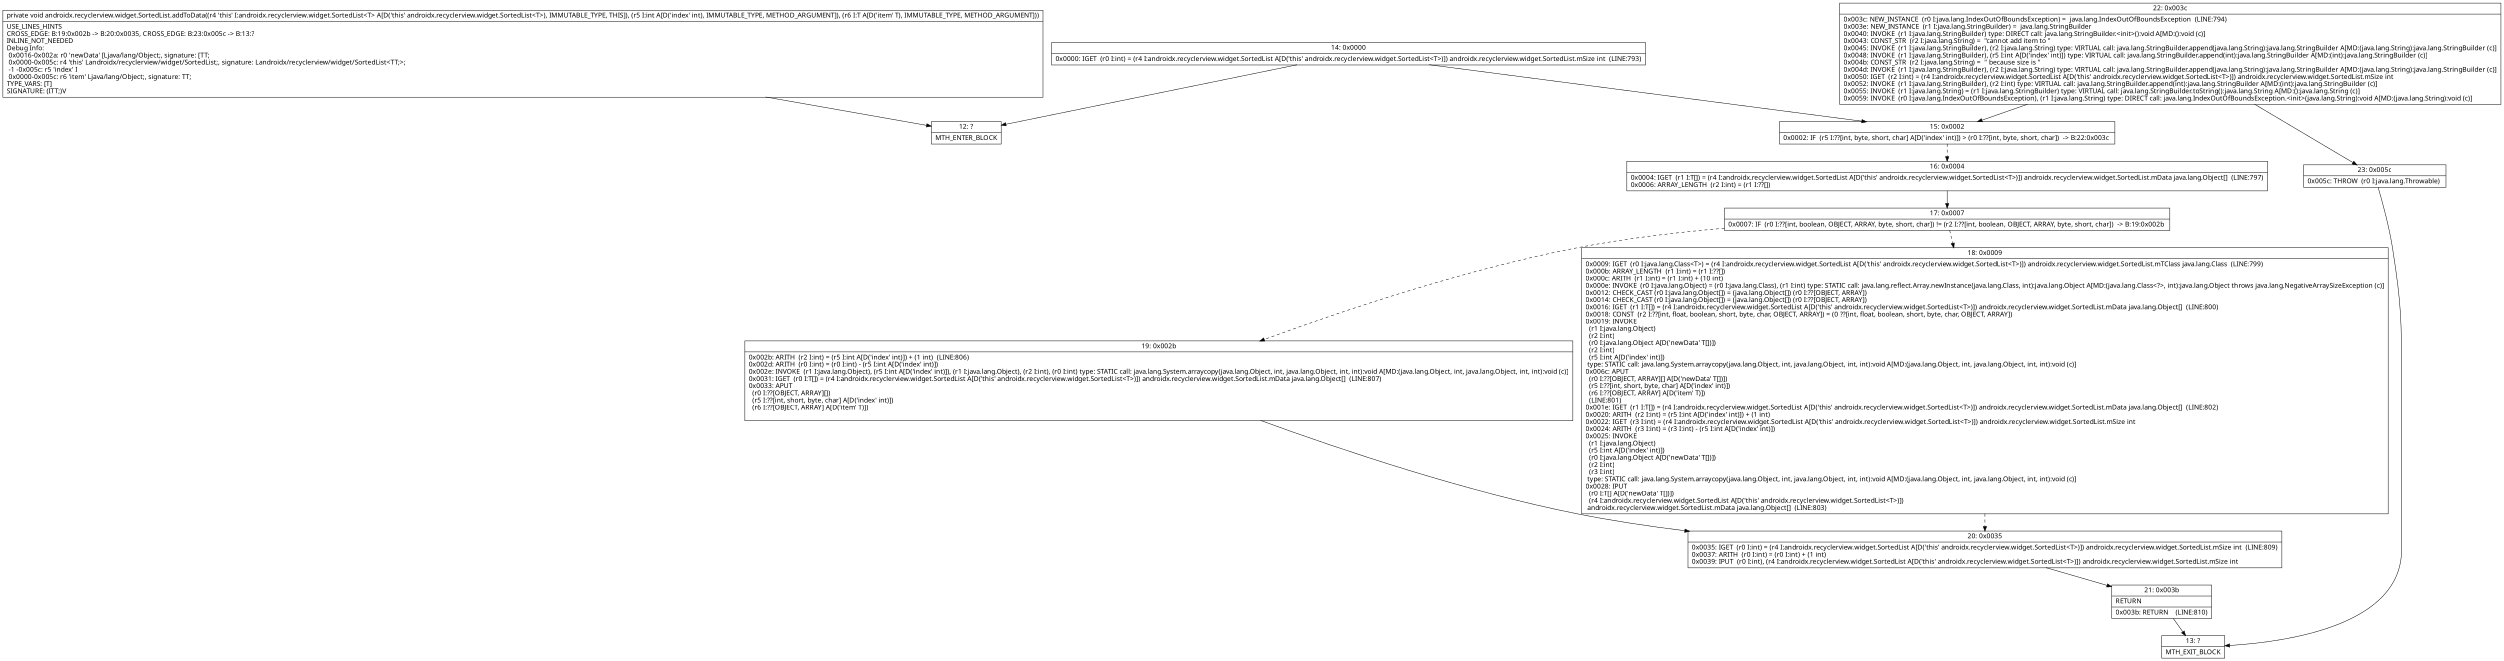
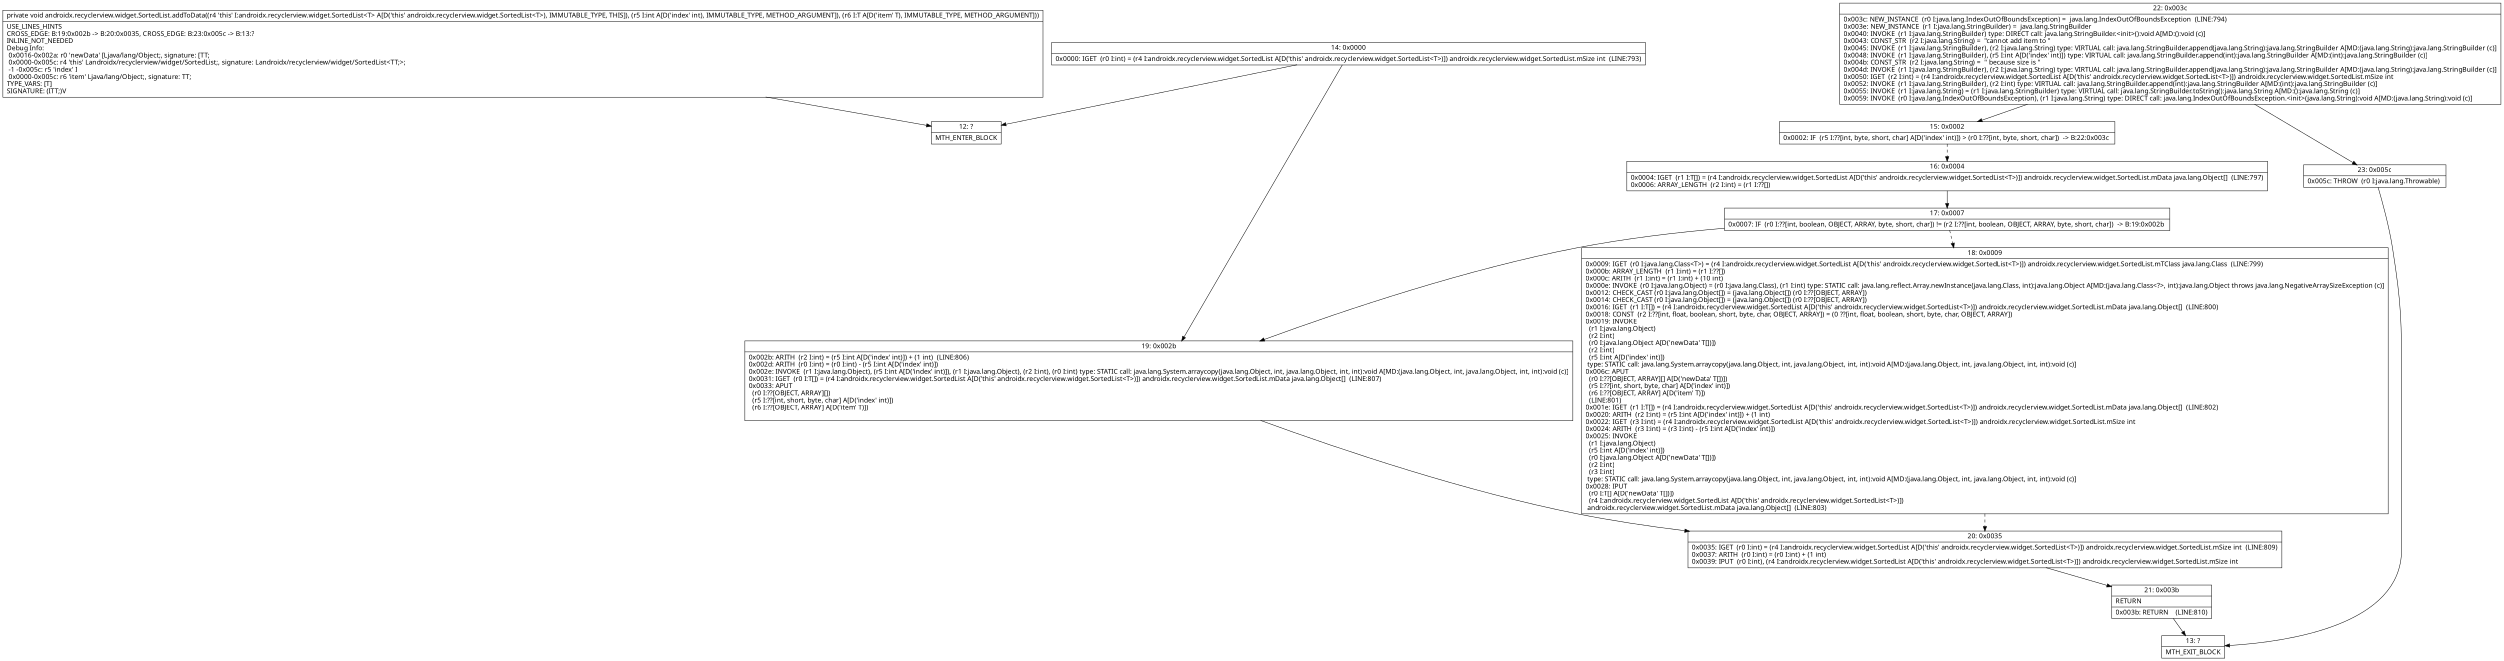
edge "14: 0x0000" -> "15: 0x0002": now "14: 0x0000" -> "19: 0x002b"
edge "17: 0x0007" -> "19: 0x002b": style dashed -> solid
